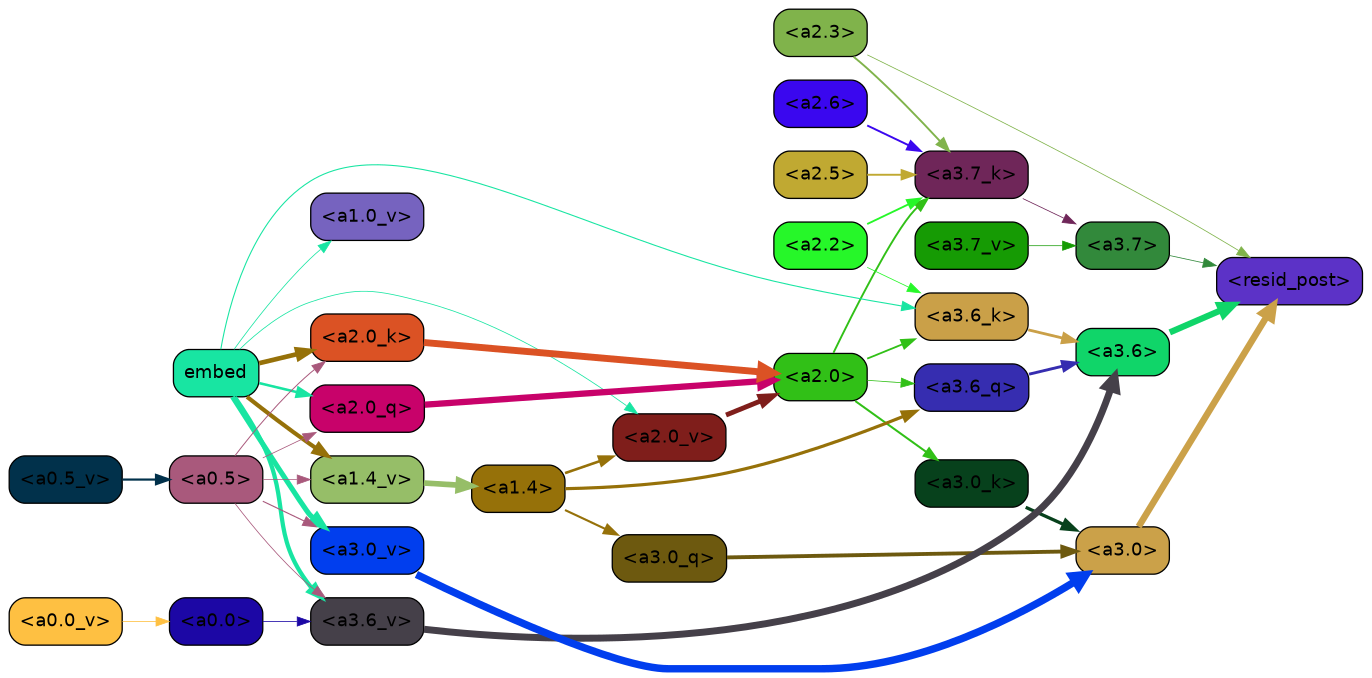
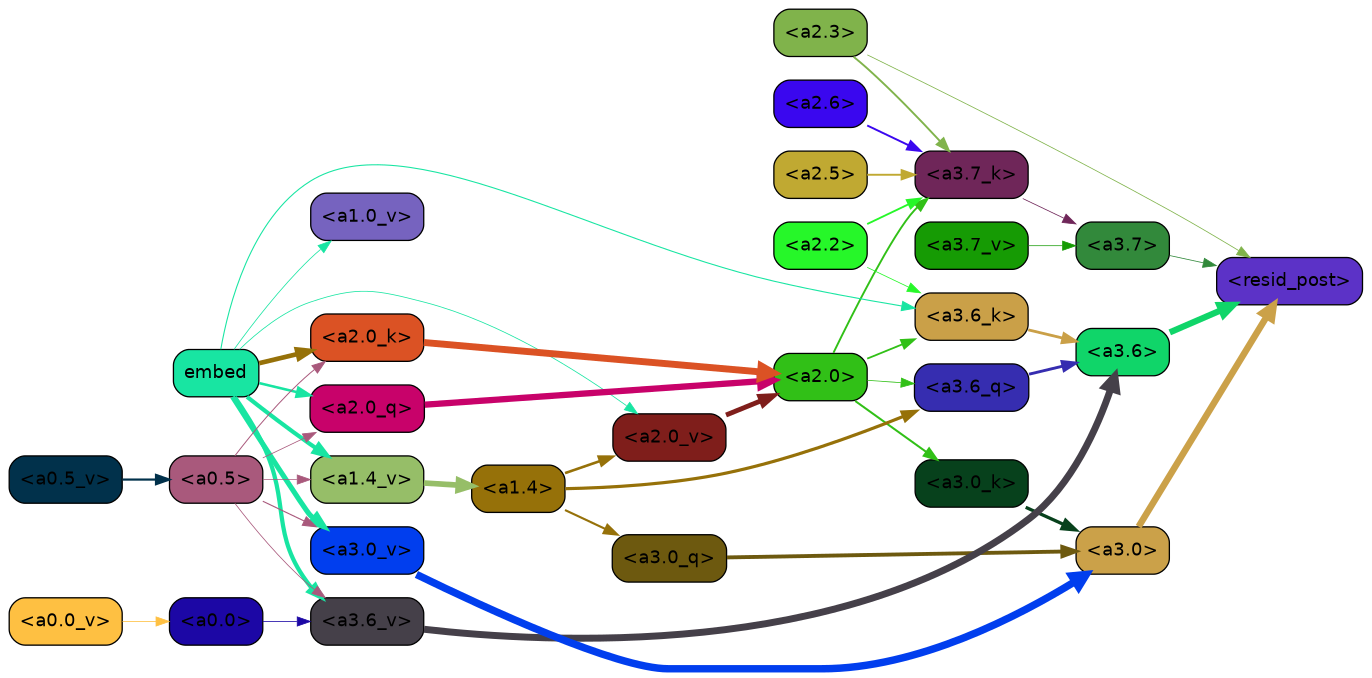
edge "embed" -> "<a1.4_v>": color #967109 -> #18e5a2
